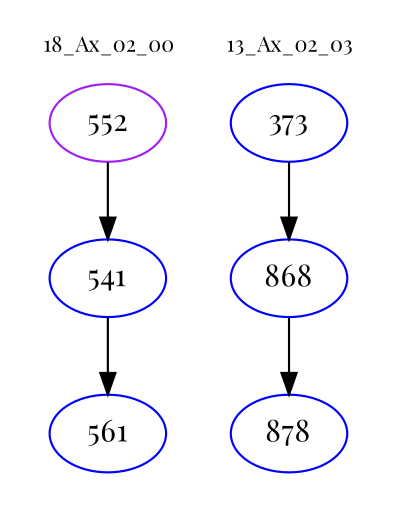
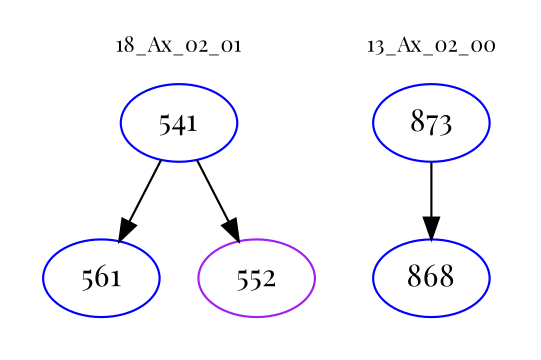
cluster "18_Ax_02_00": label "18_Ax_02_00" -> "18_Ax_02_01"
cluster "13_Ax_02_03": label "13_Ax_02_03" -> "13_Ax_02_00"
node "373": label "373" -> "873"
edge "552" -> "541": reversed
node "878": removed
